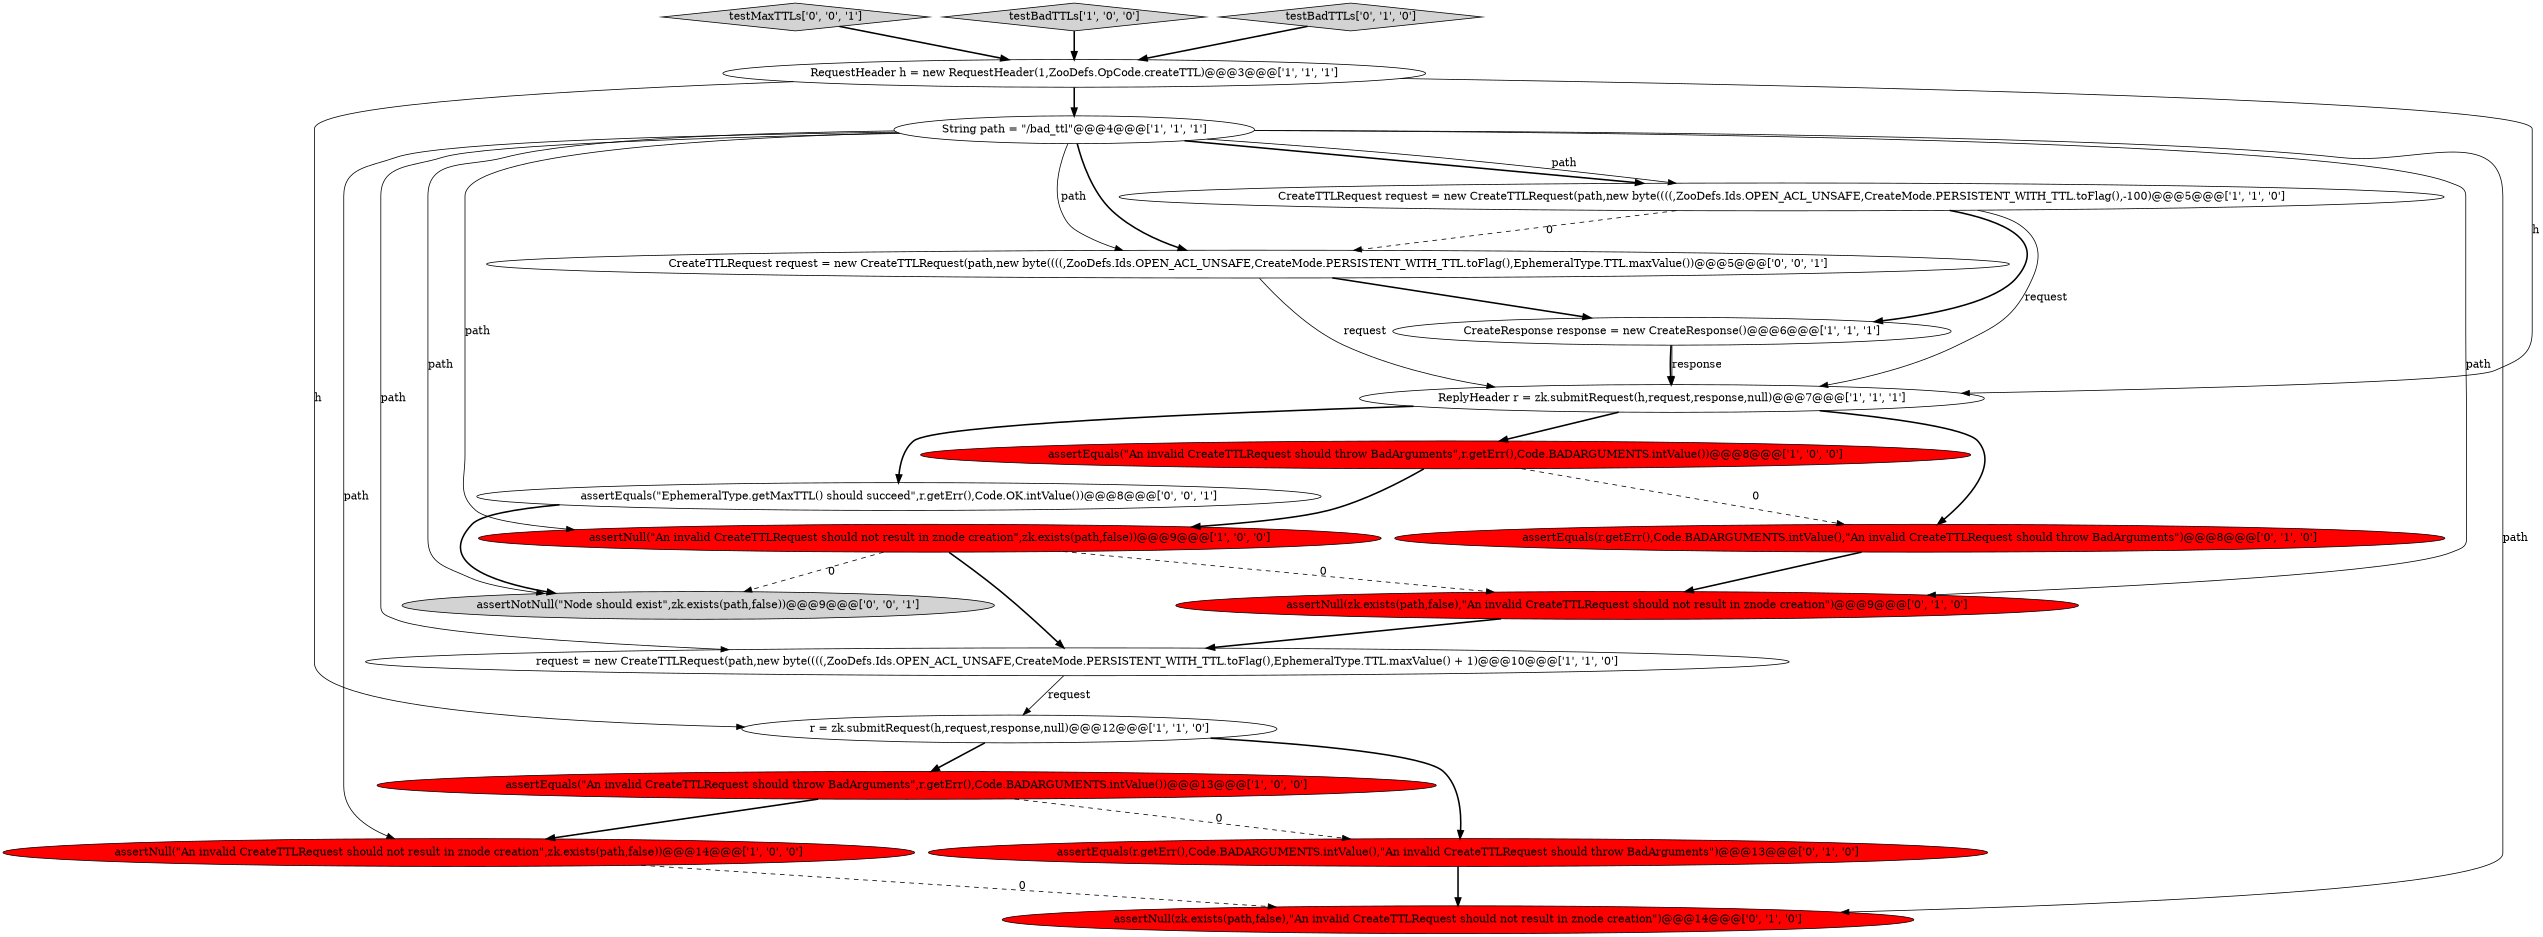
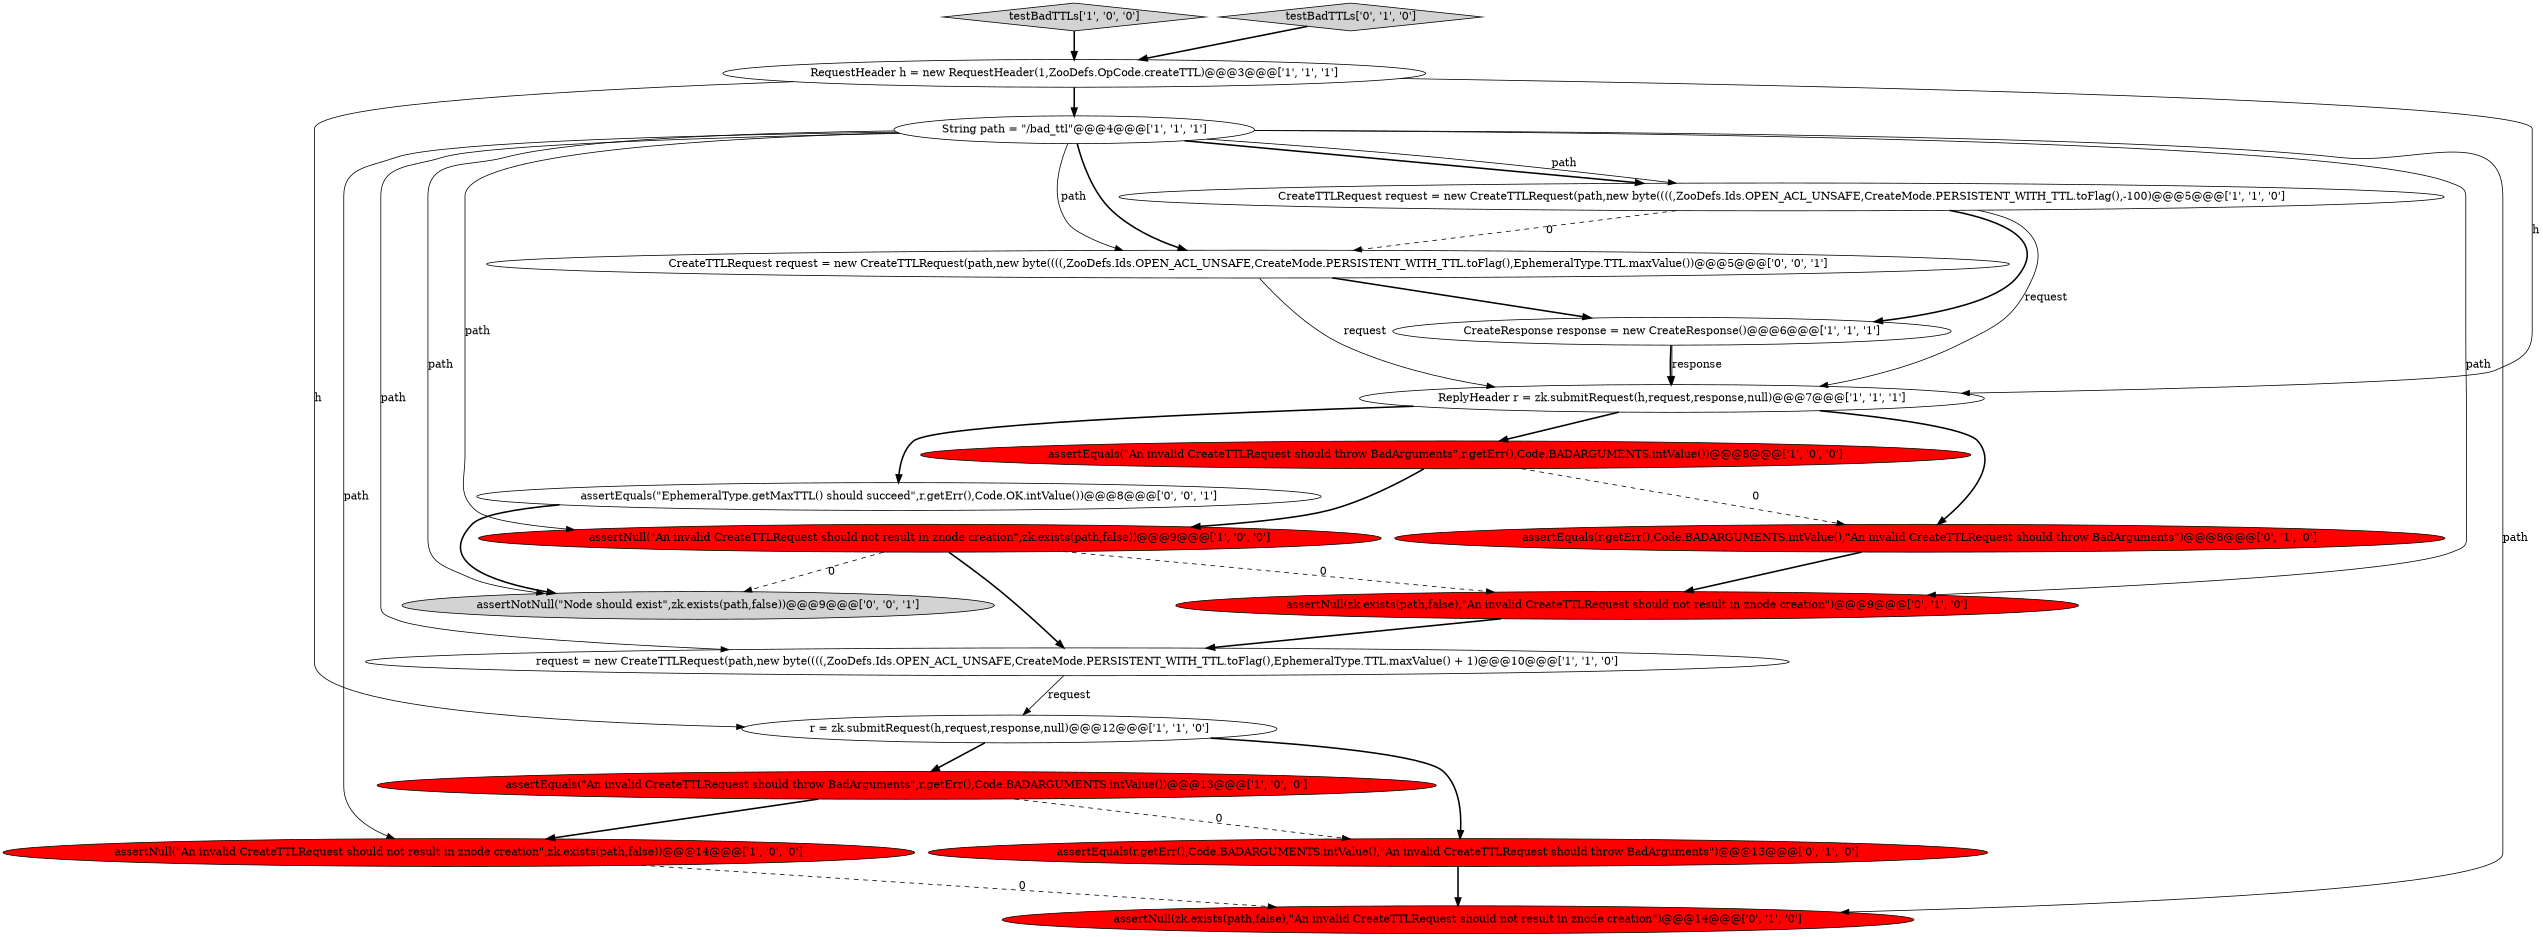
node "testMaxTTLs['0', '0', '1']": removed
